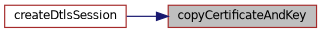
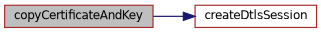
edge "createDtlsSession" -> "copyCertificateAndKey": reversed
